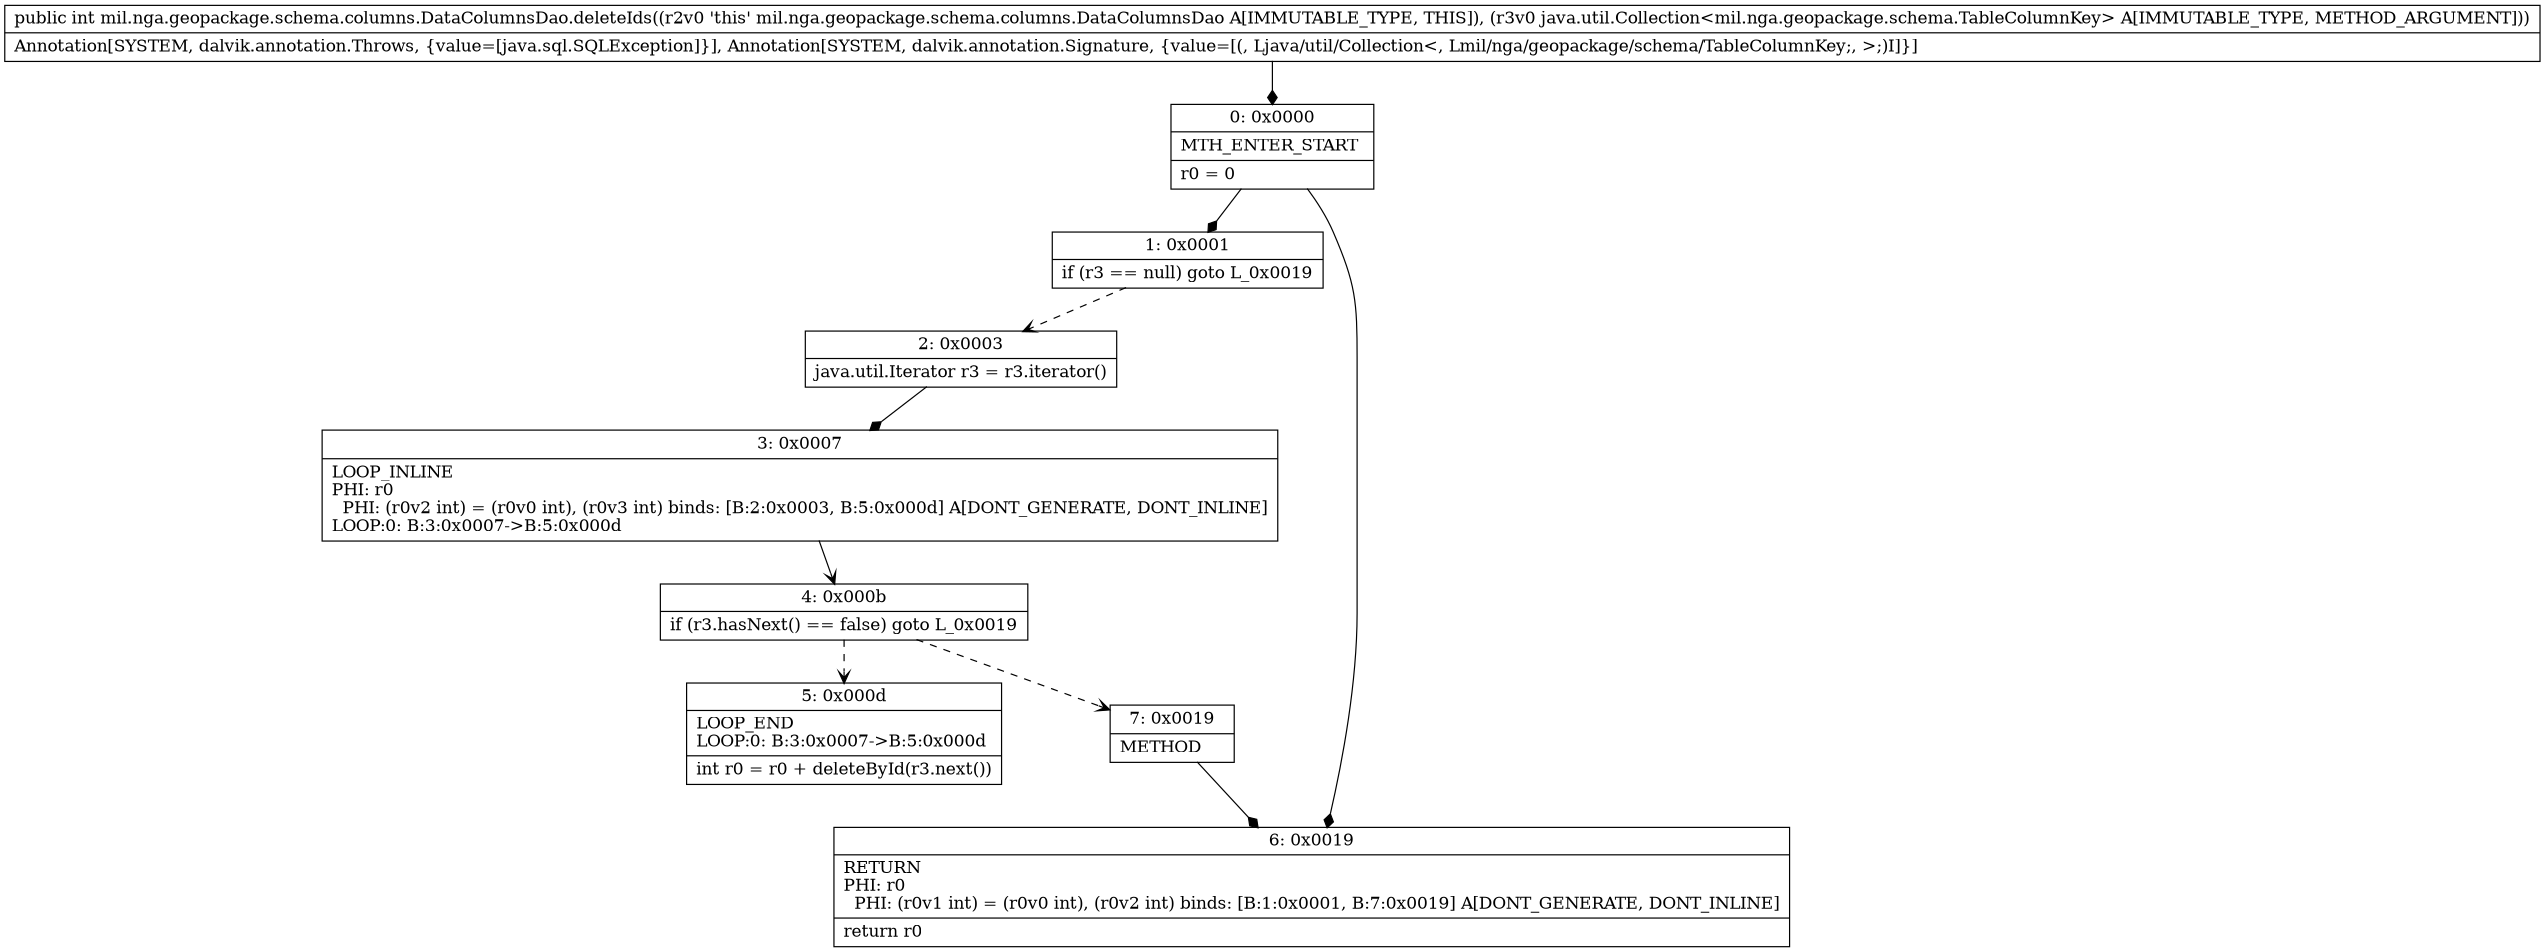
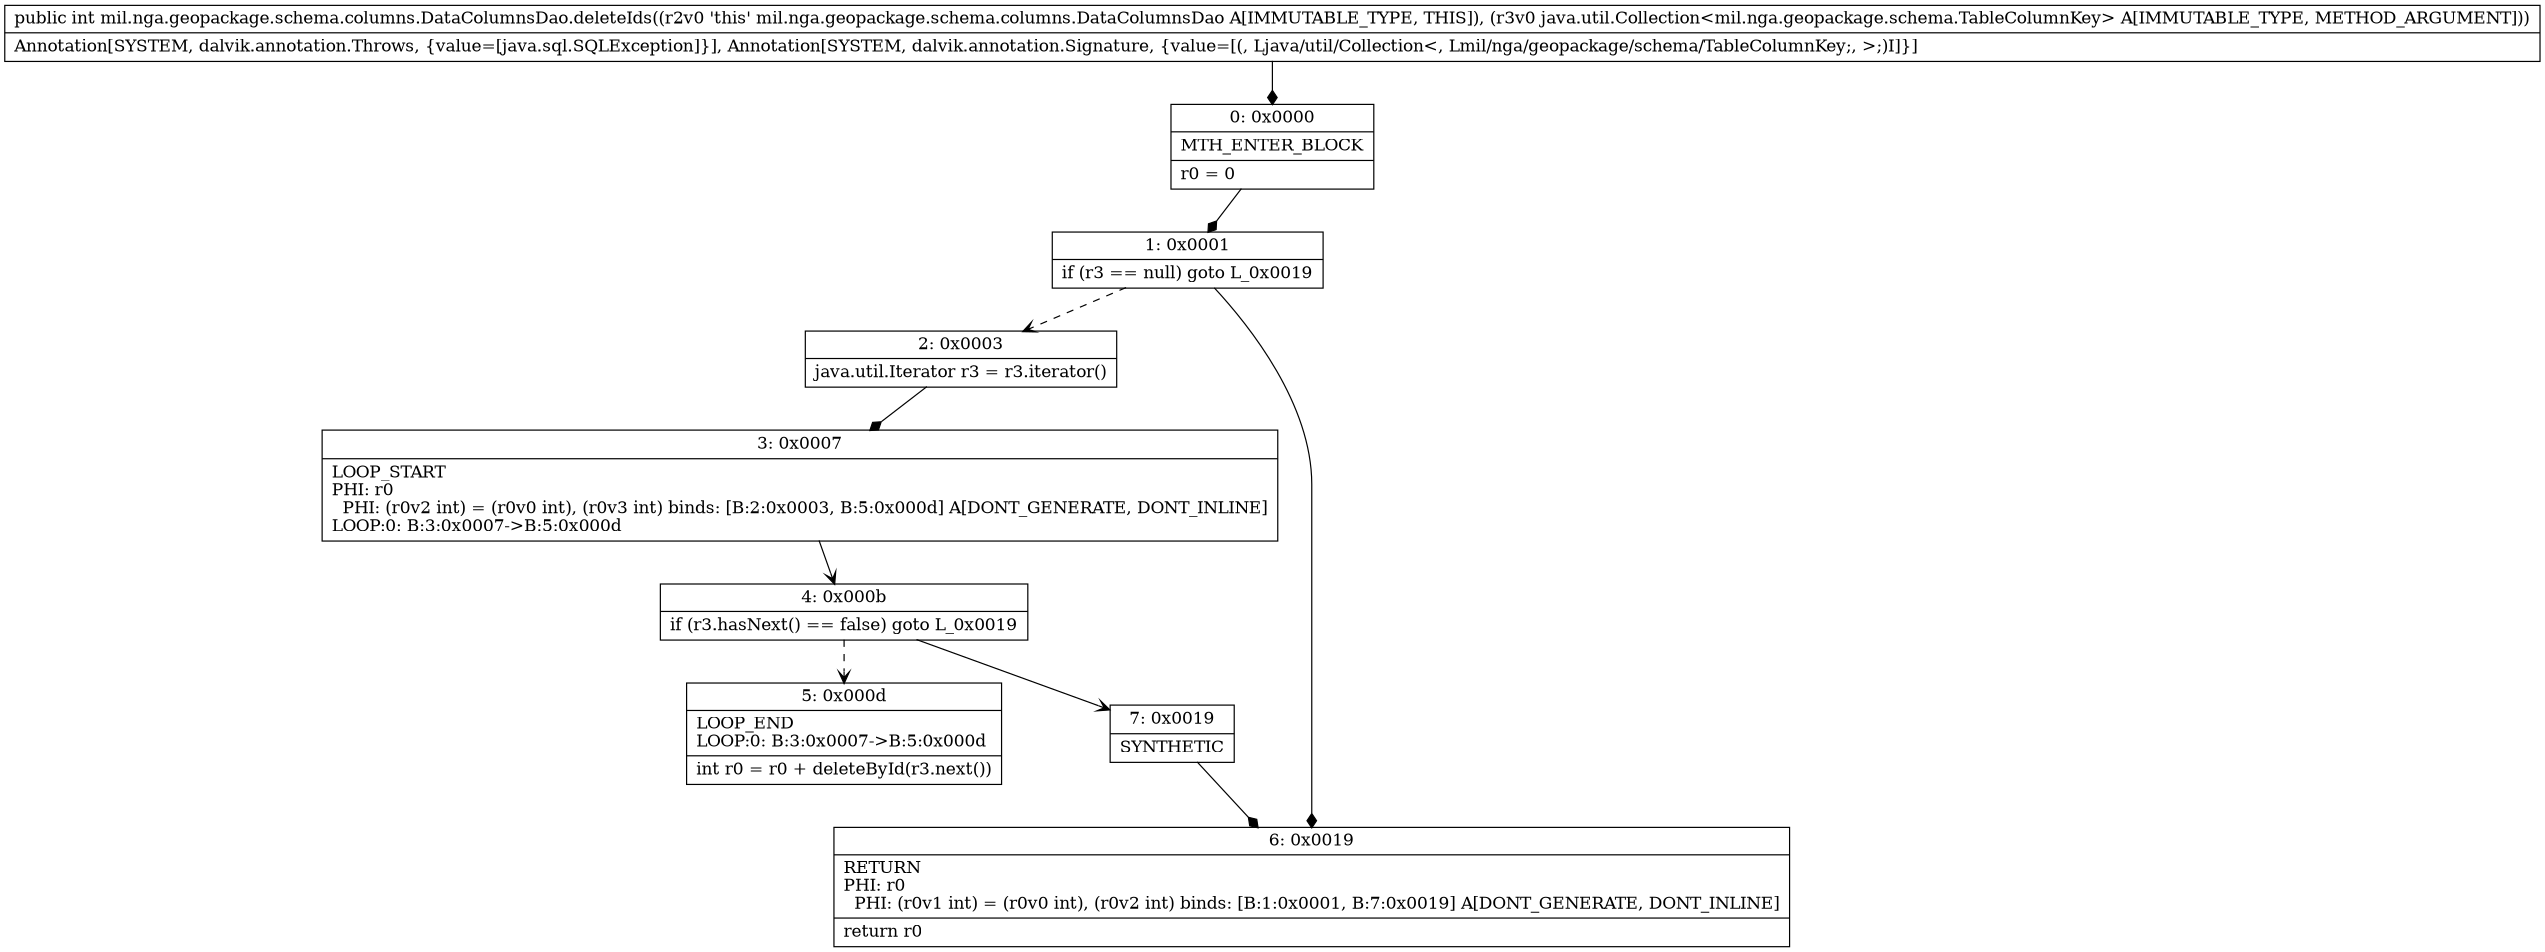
node "0: 0x0000": text "MTH_ENTER_START" -> "MTH_ENTER_BLOCK"
node "3: 0x0007": text "LOOP_INLINE" -> "LOOP_START"
edge "0: 0x0000" -> "6: 0x0019": now "1: 0x0001" -> "6: 0x0019"
edge "4: 0x000b" -> "7: 0x0019": style dashed -> solid
node "7: 0x0019": text "METHOD" -> "SYNTHETIC"
